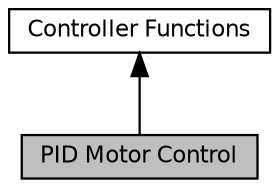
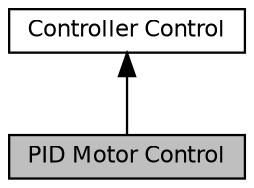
node "Controller Functions": label "Controller Functions" -> "Controller Control"
